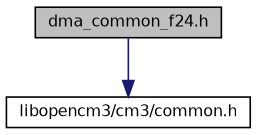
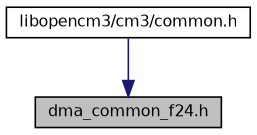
edge "dma_common_f24.h" -> "libopencm3/cm3/common.h": reversed
